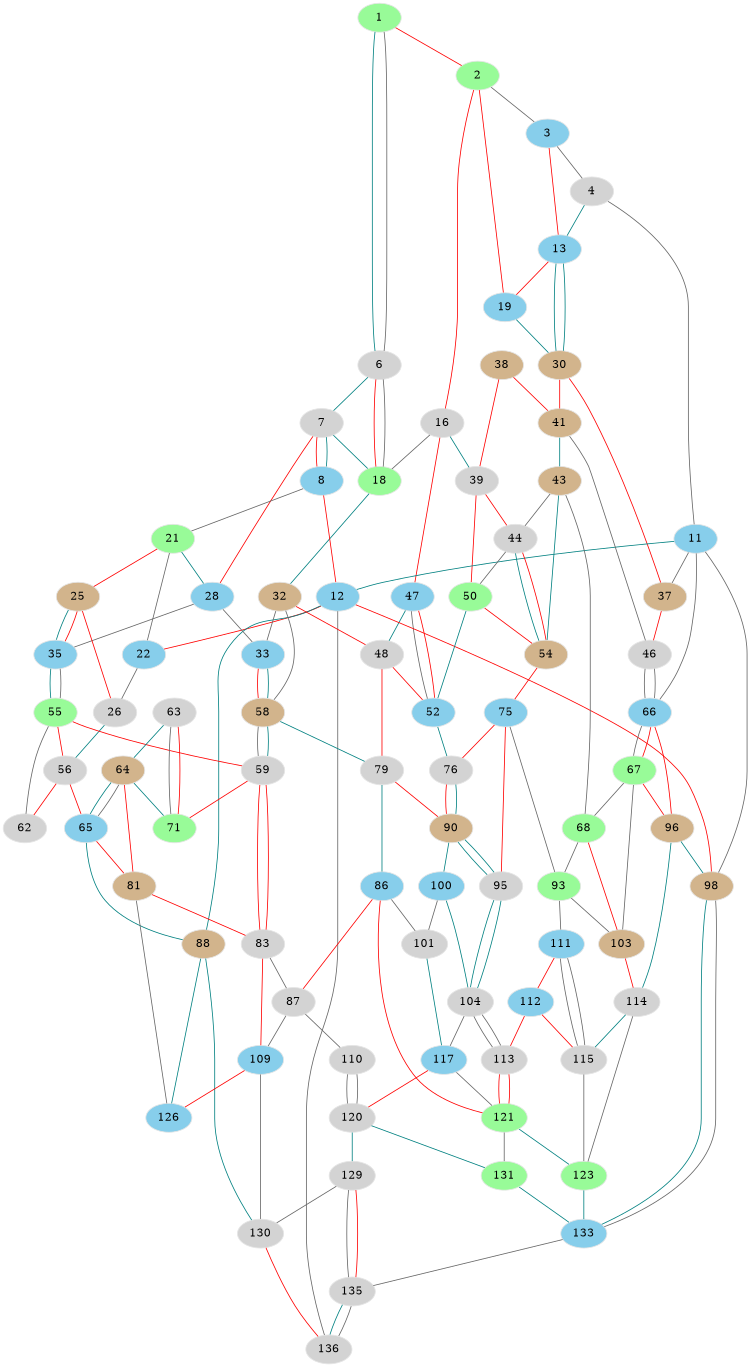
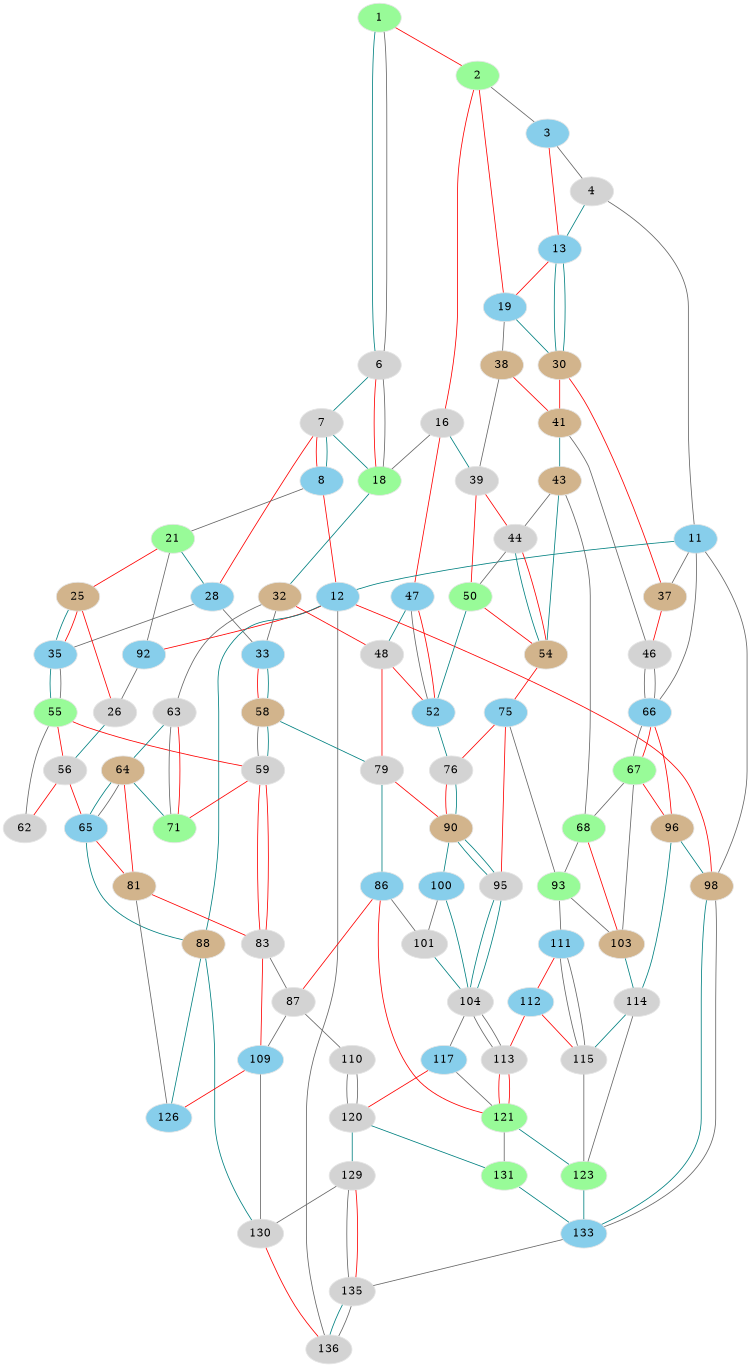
edge "19" -- "38": added
edge "38" -- "39": color red -> gray40
node "22": label "22" -> "92"
edge "32" -- "58": now "32" -- "63"
edge "103" -- "114": color red -> teal
edge "101" -- "117": now "101" -- "104"
